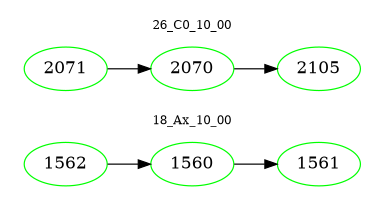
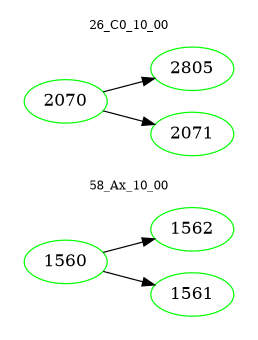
edge "2071" -> "2070": reversed
node "2105": label "2105" -> "2805"
cluster "18_Ax_10_00": label "18_Ax_10_00" -> "58_Ax_10_00"
edge "1562" -> "1560": reversed
